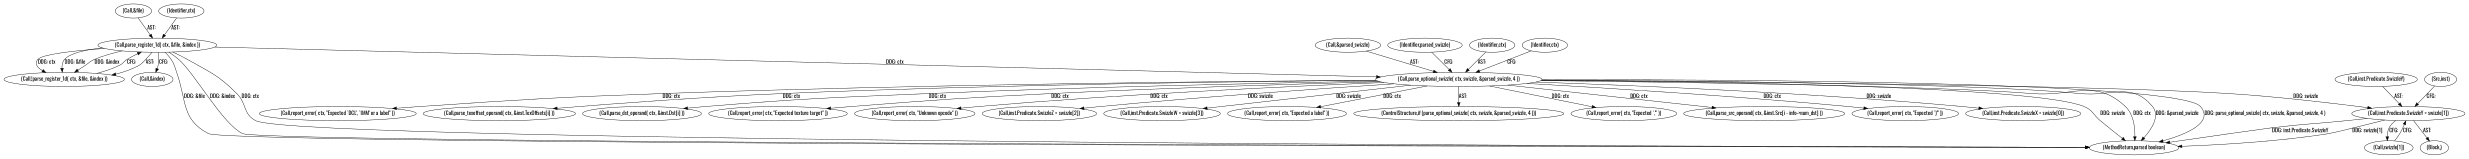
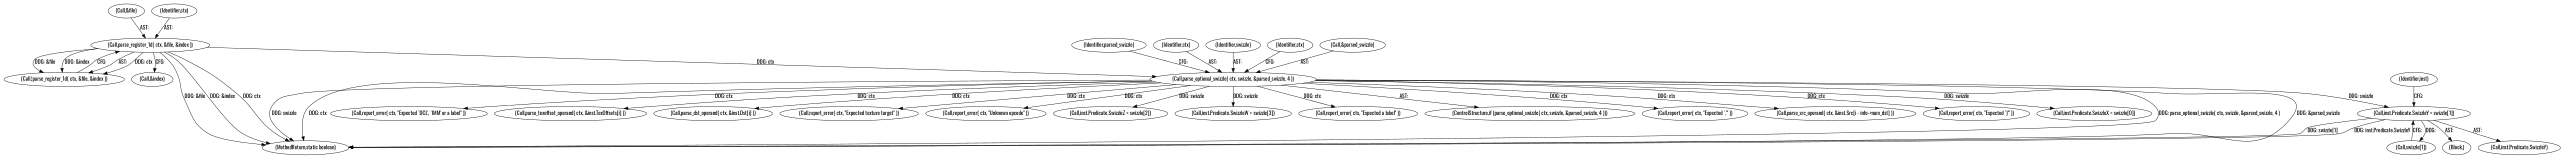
node "(Identifier,swizzle)": added
node "(Src,inst)": label "(Src,inst)" -> "(Identifier,inst)"
edge "(Call,inst.Predicate.SwizzleY)" -> "(Call,inst.Predicate.SwizzleY = swizzle[1])": reversed
edge "(Call,inst.Predicate.SwizzleY = swizzle[1])" -> "(Call,swizzle[1])": label "CFG: " -> "DDG: "
node "(MethodReturn,parsed boolean)": label "(MethodReturn,parsed boolean)" -> "(MethodReturn,static boolean)"
